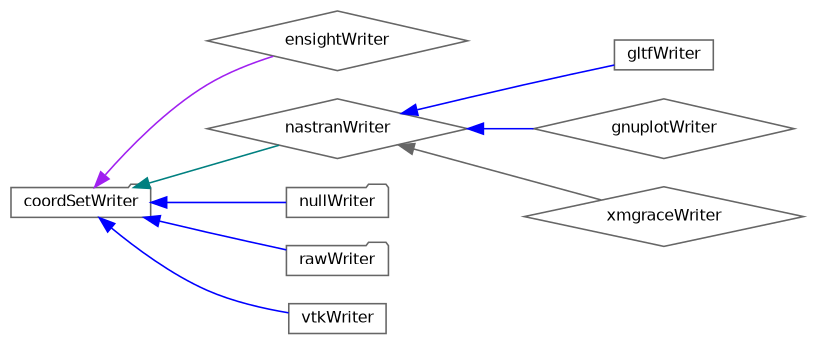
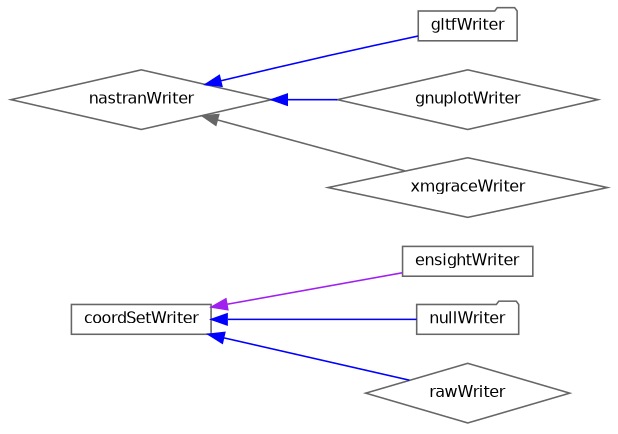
node "ensightWriter": shape diamond -> box
node "gltfWriter": shape box -> folder
edge "nastranWriter" -> "coordSetWriter": removed
node "coordSetWriter": shape folder -> box
node "rawWriter": shape folder -> diamond
node "vtkWriter": removed
